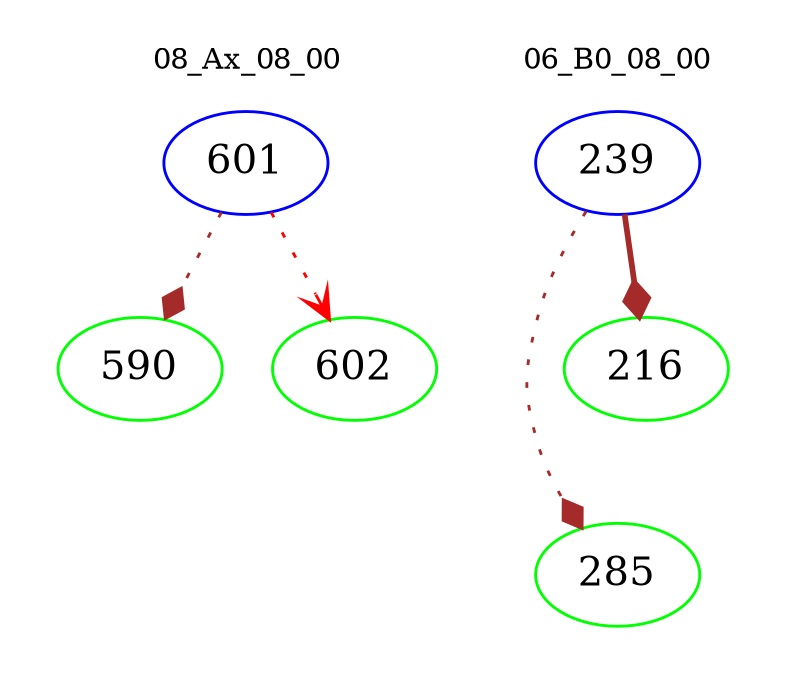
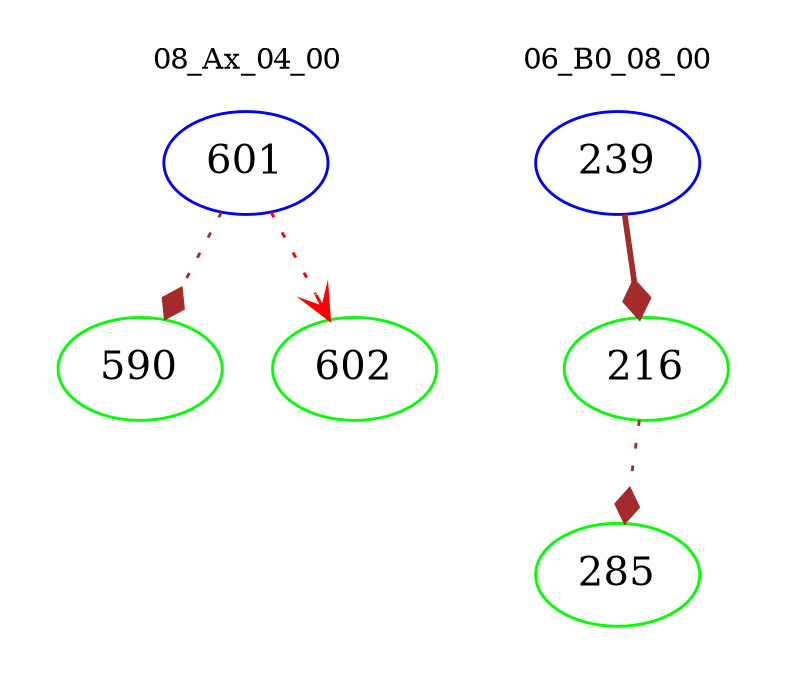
cluster "08_Ax_08_00": label "08_Ax_08_00" -> "08_Ax_04_00"
edge "239" -> "285": now "216" -> "285"
